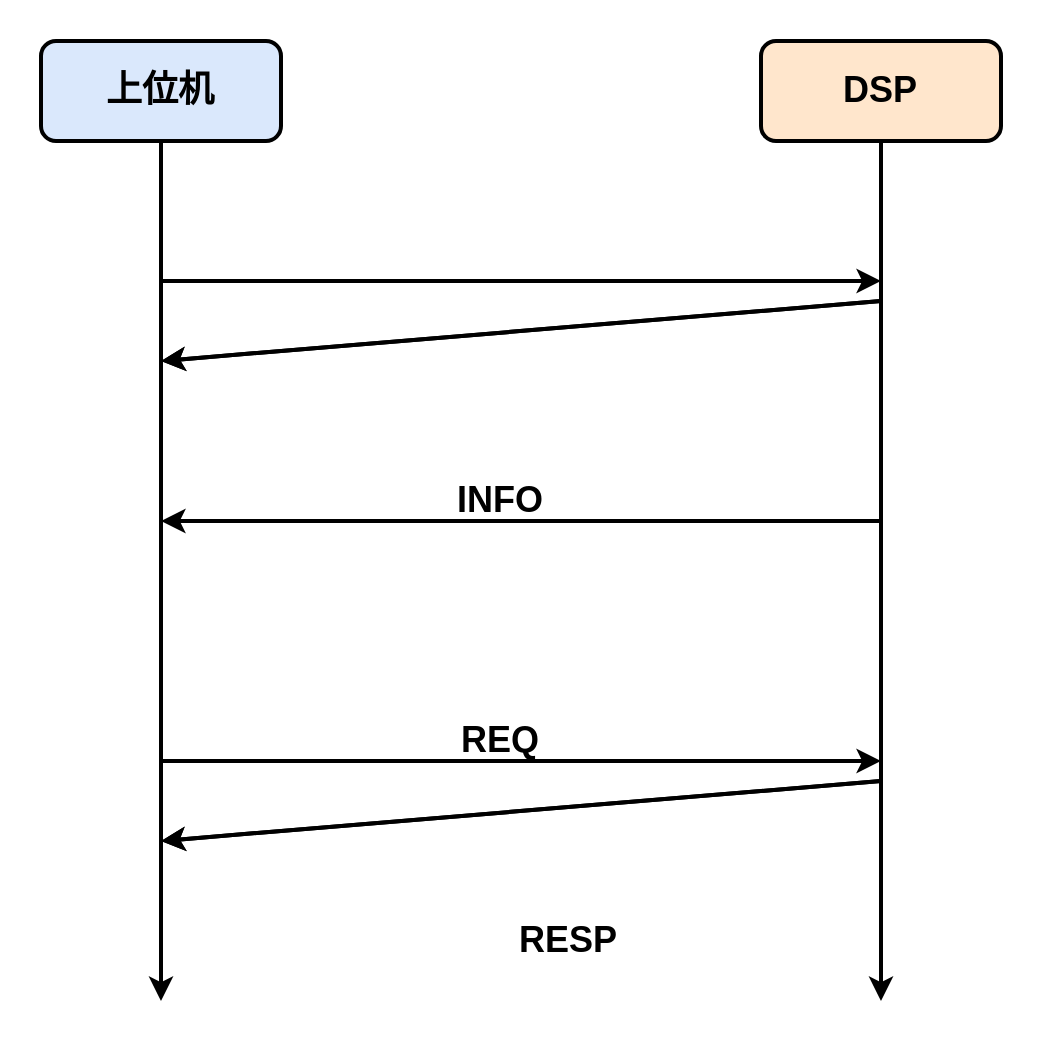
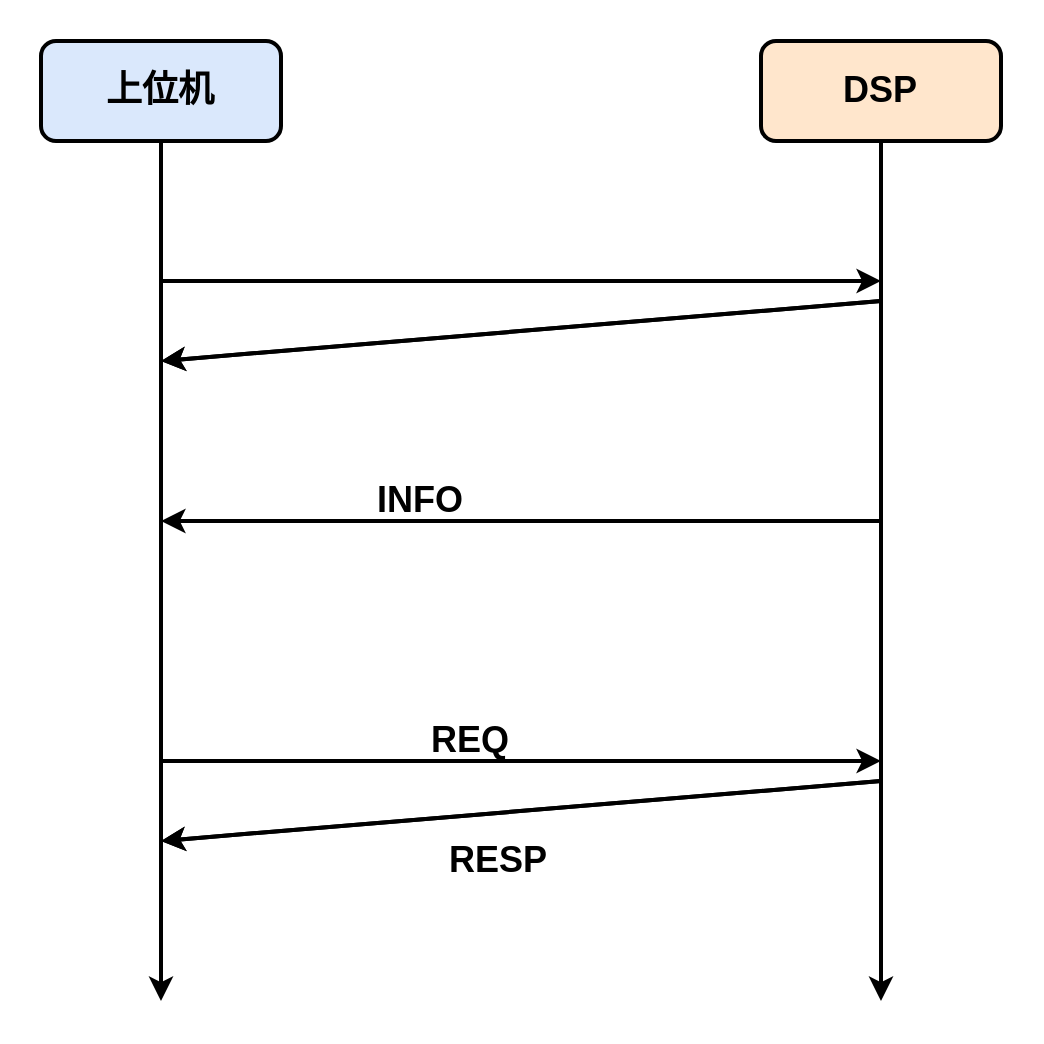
node "INFO": moved (501, 501) -> (421, 501)
node "REQ": moved (501, 741) -> (471, 741)
node "RESP": moved (569, 941) -> (499, 861)
